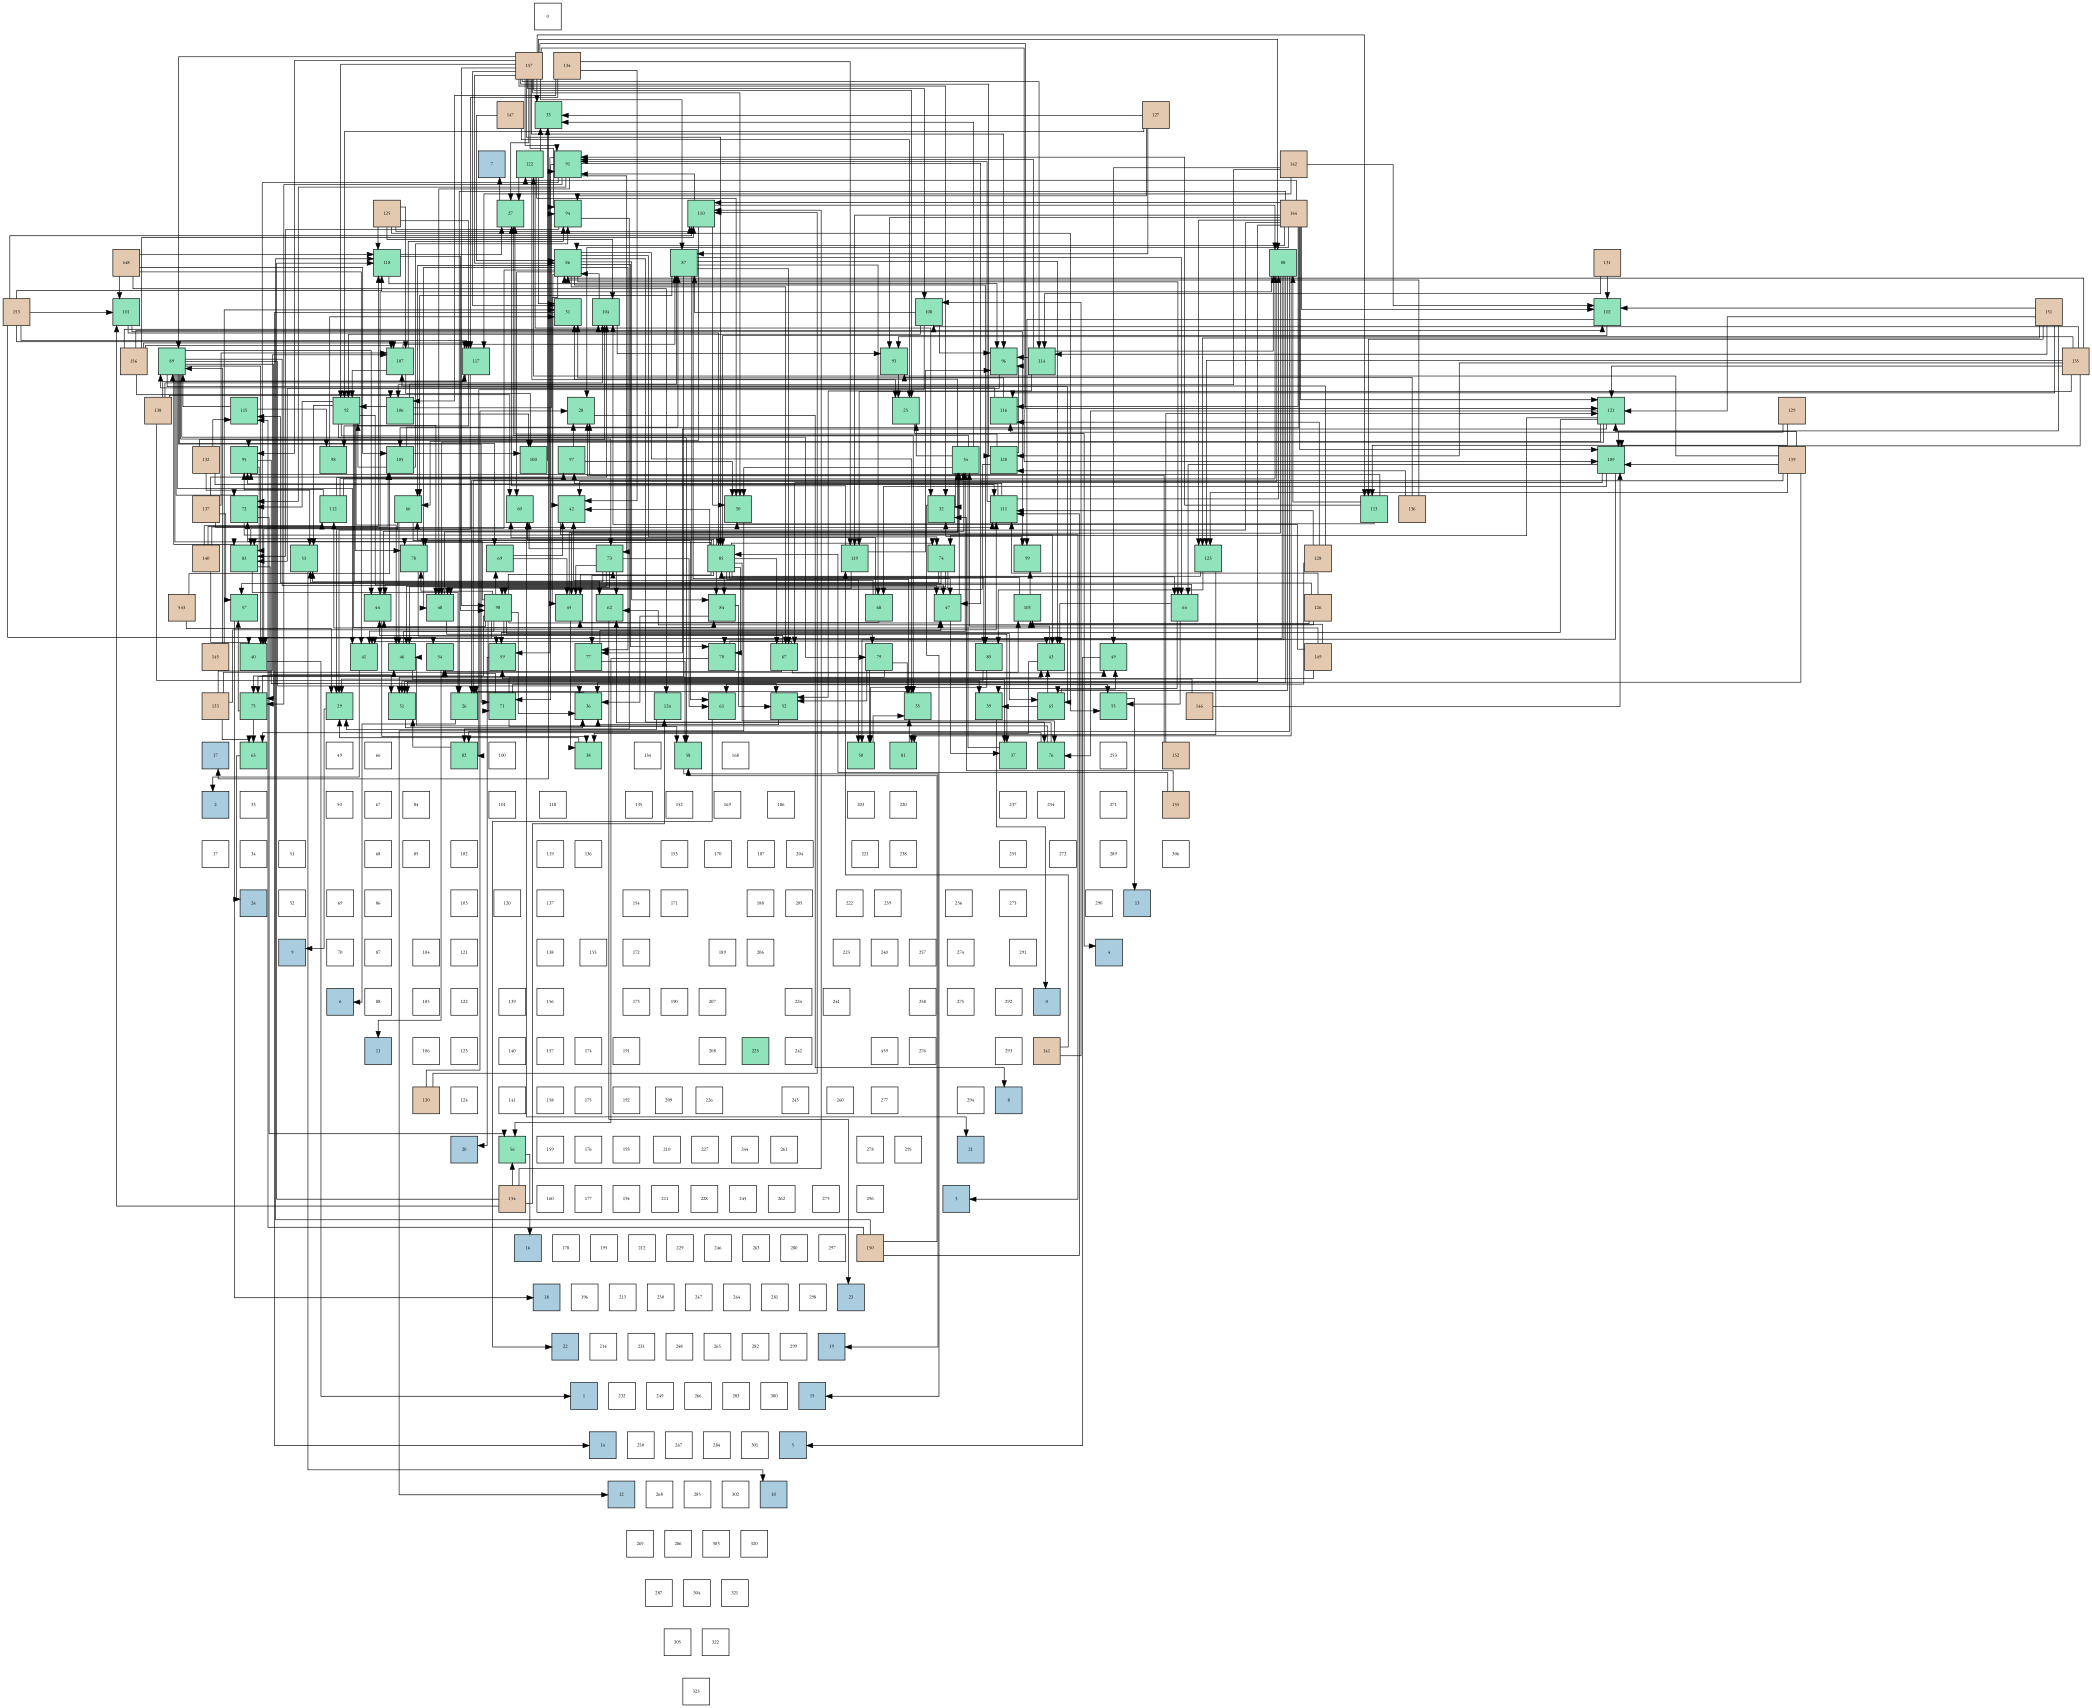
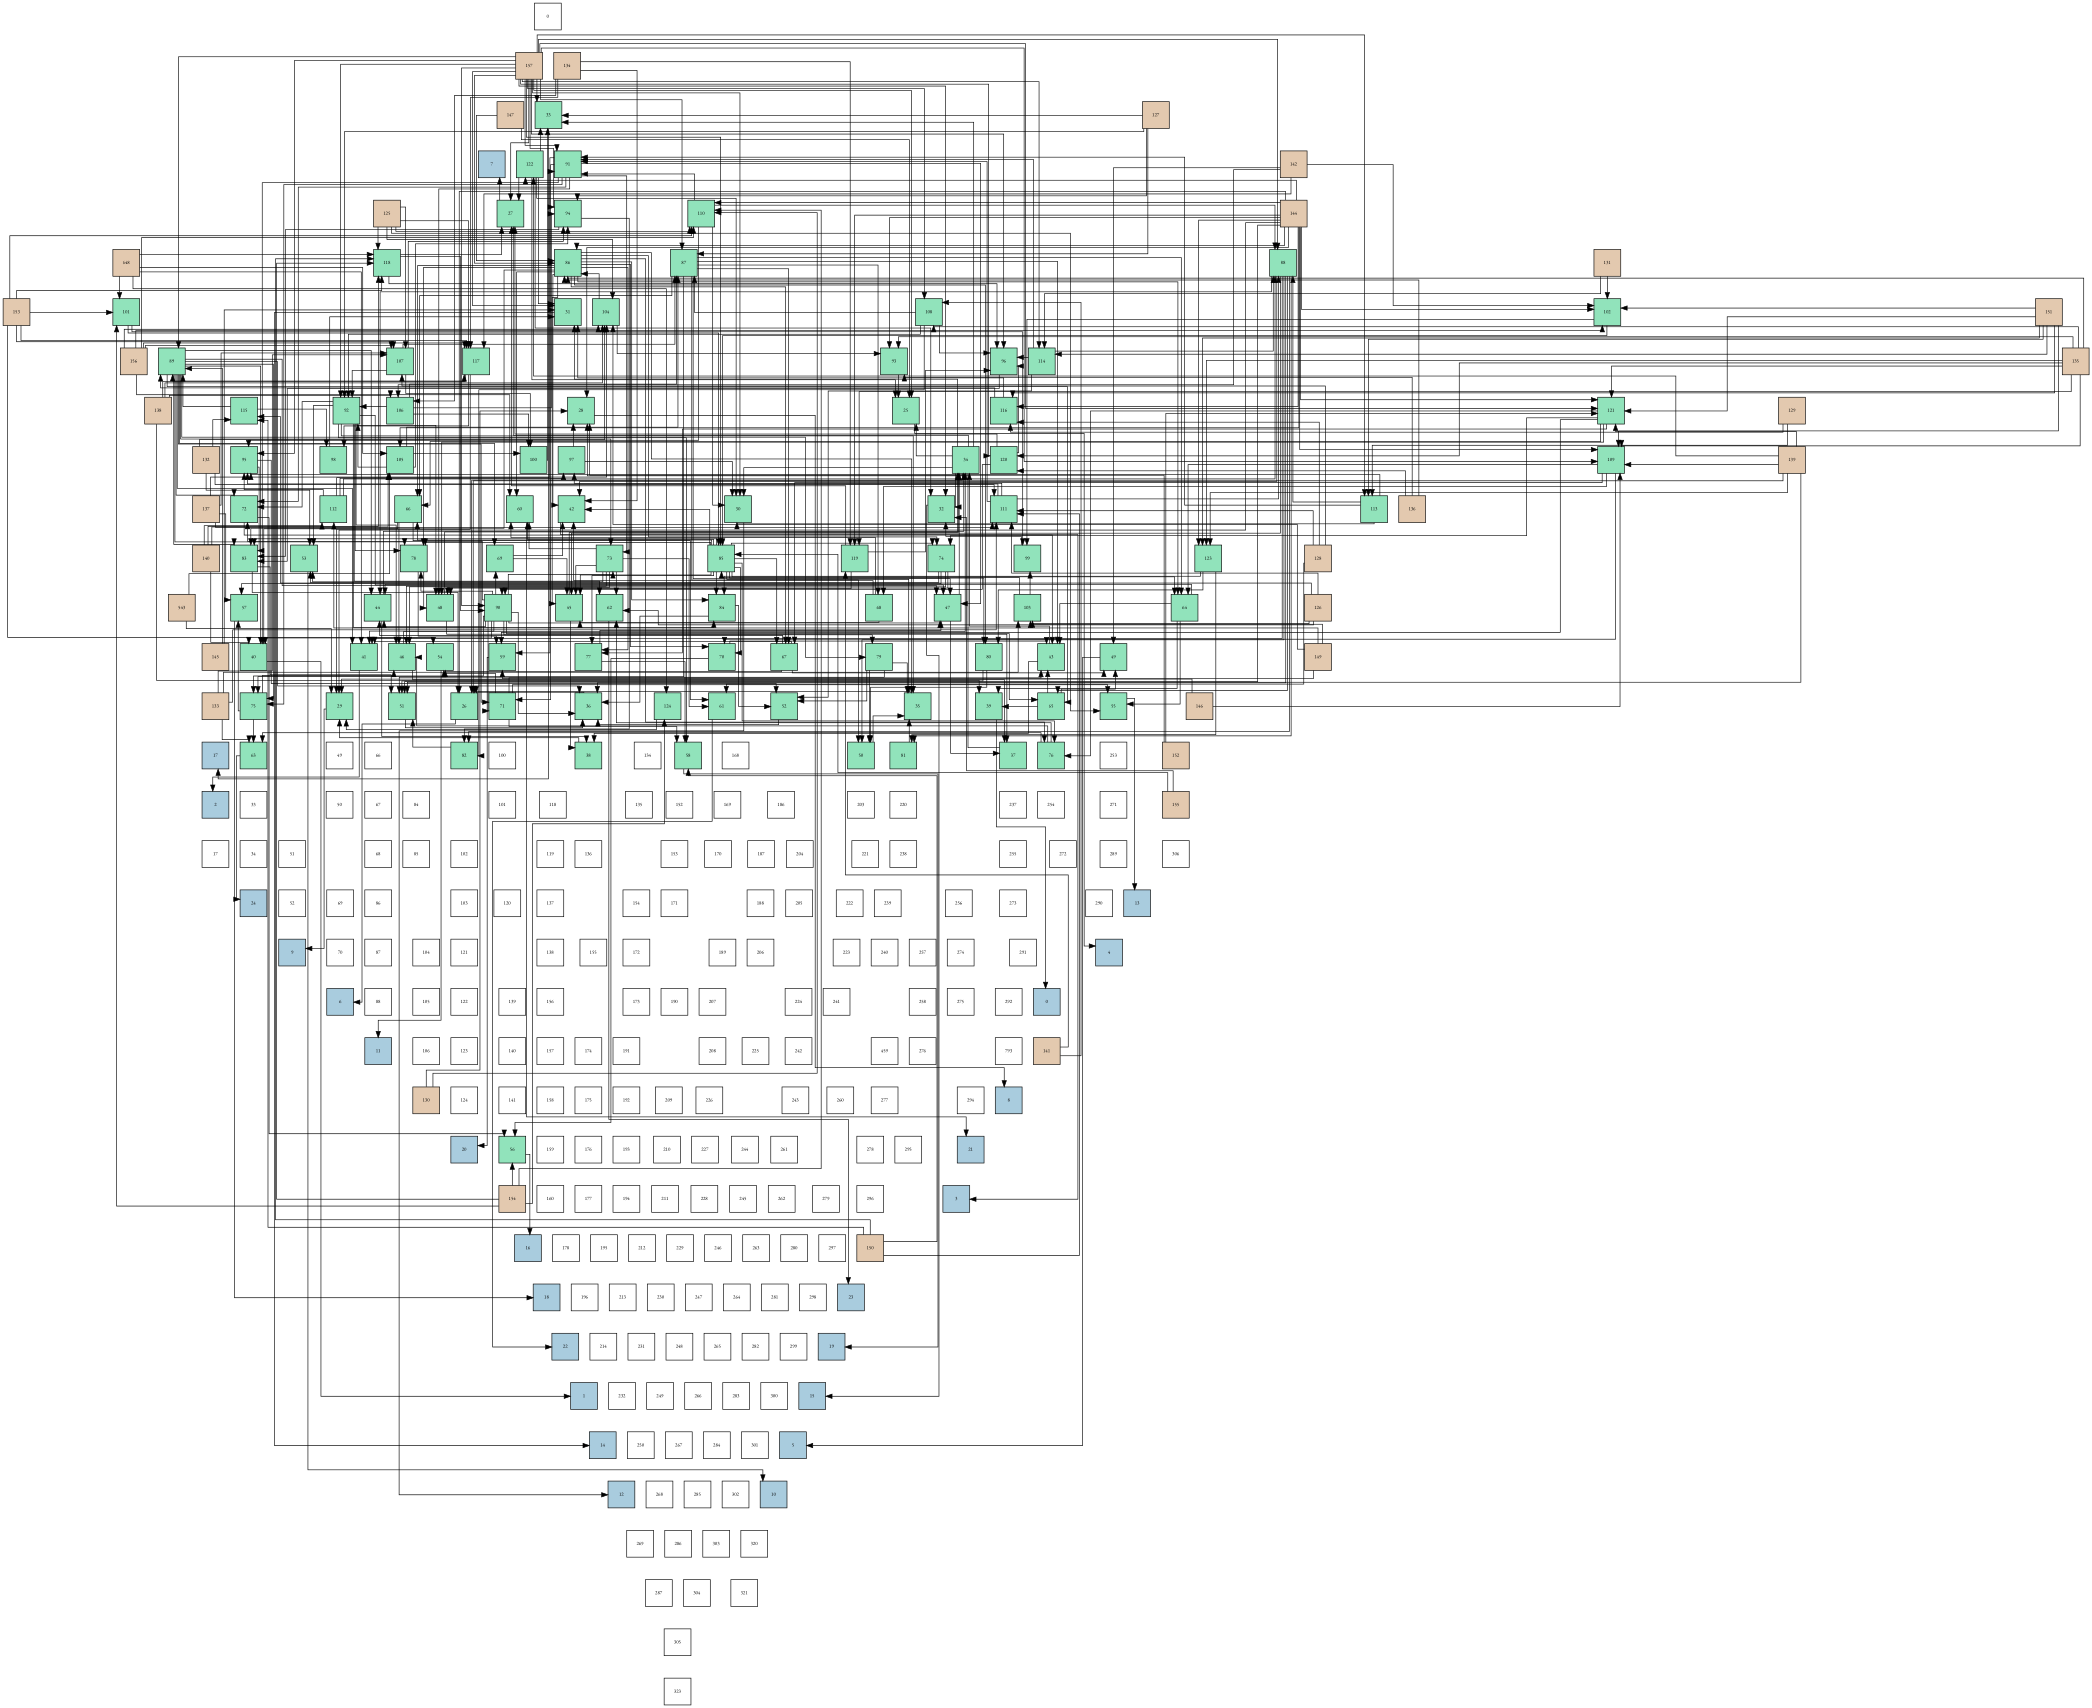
node "225": fillcolor #91e3bb -> #ffffff
node "293": label "293" -> "793"
node "322": removed
